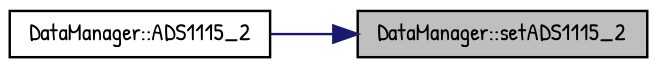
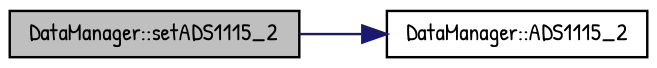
edge "DataManager::ADS1115_2" -> "DataManager::setADS1115_2": reversed
